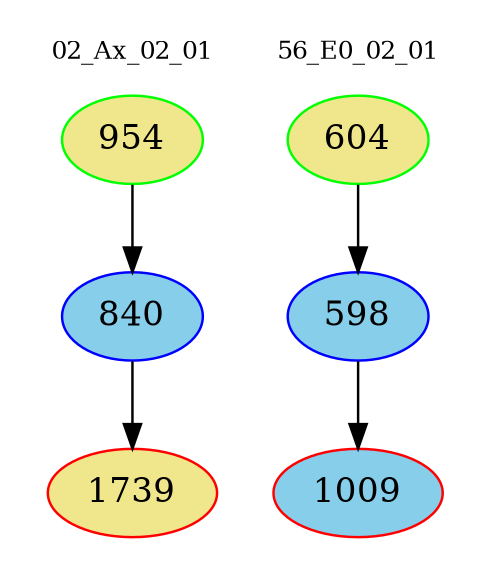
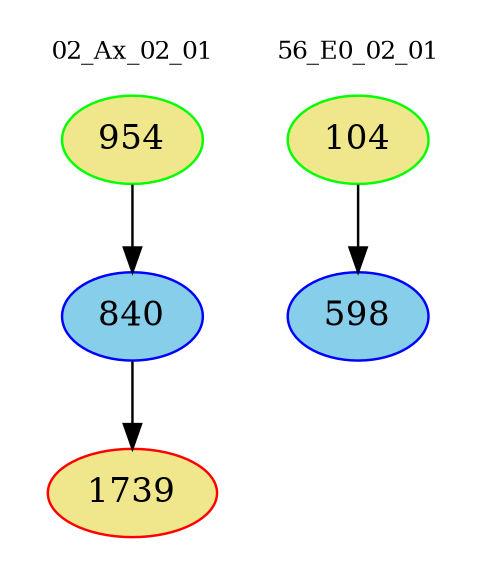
node "604": label "604" -> "104"
node "1009": removed
